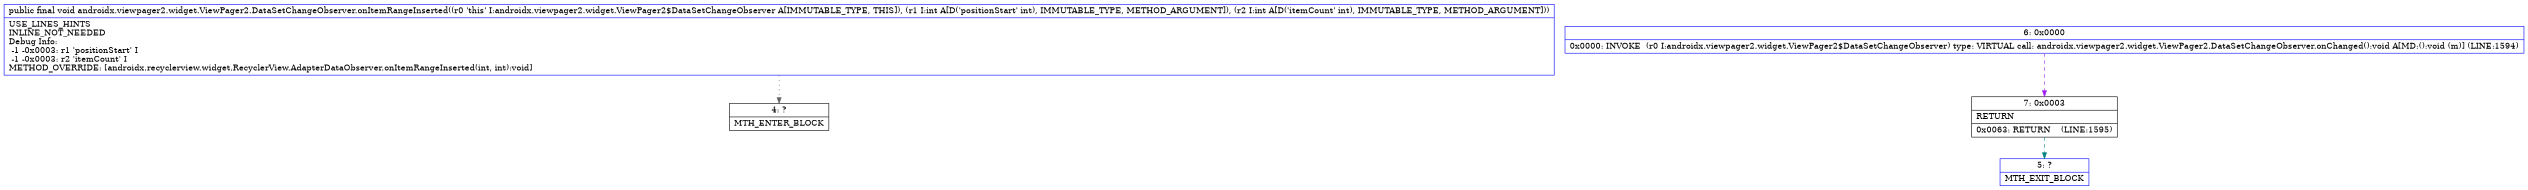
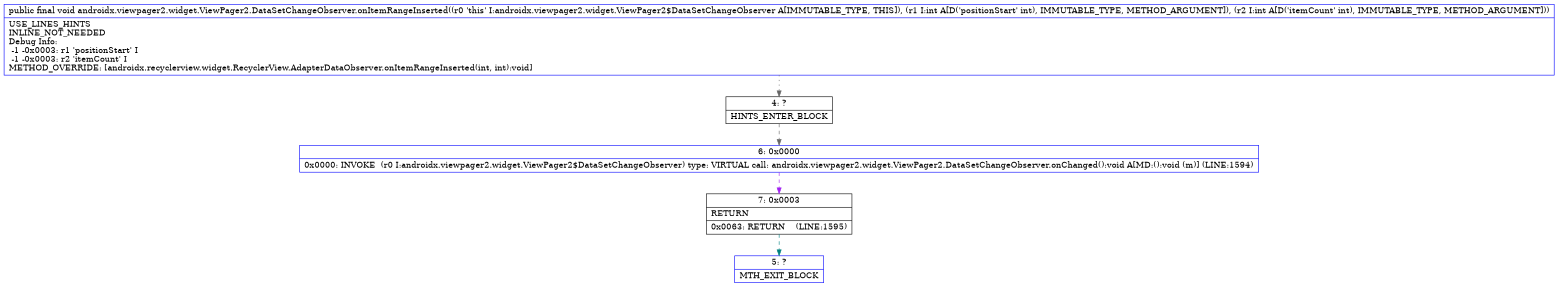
node "4: ?": text "MTH_ENTER_BLOCK" -> "HINTS_ENTER_BLOCK"
edge "4: ?" -> "6: 0x0000": added
